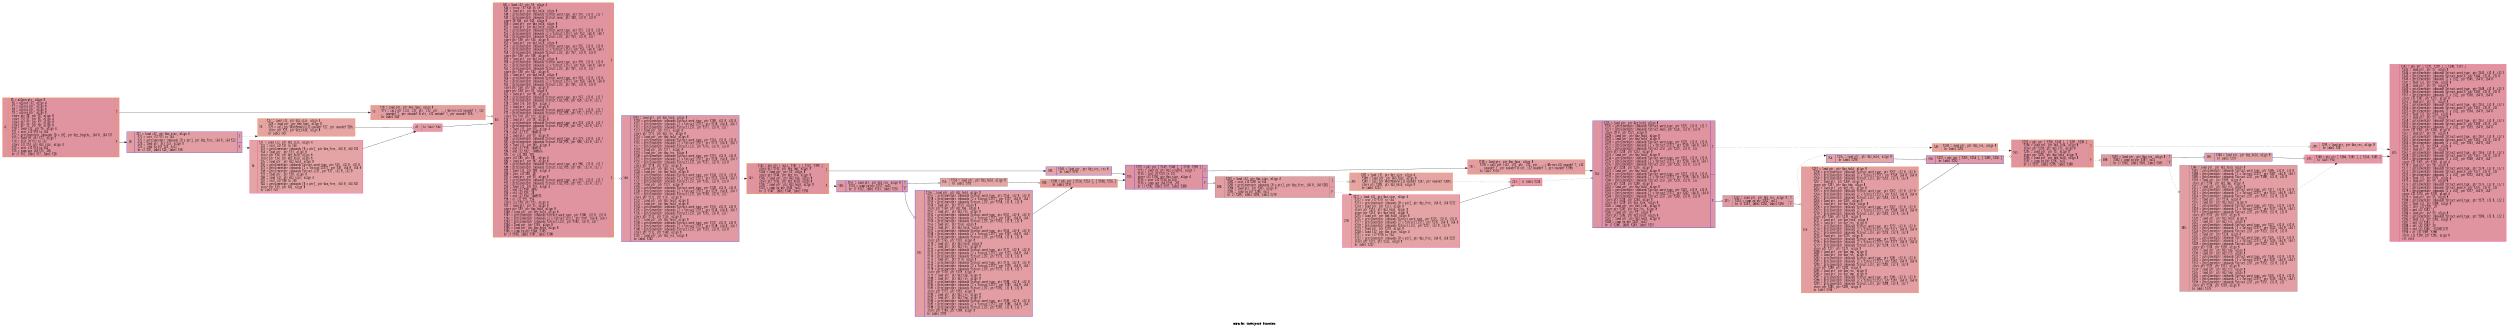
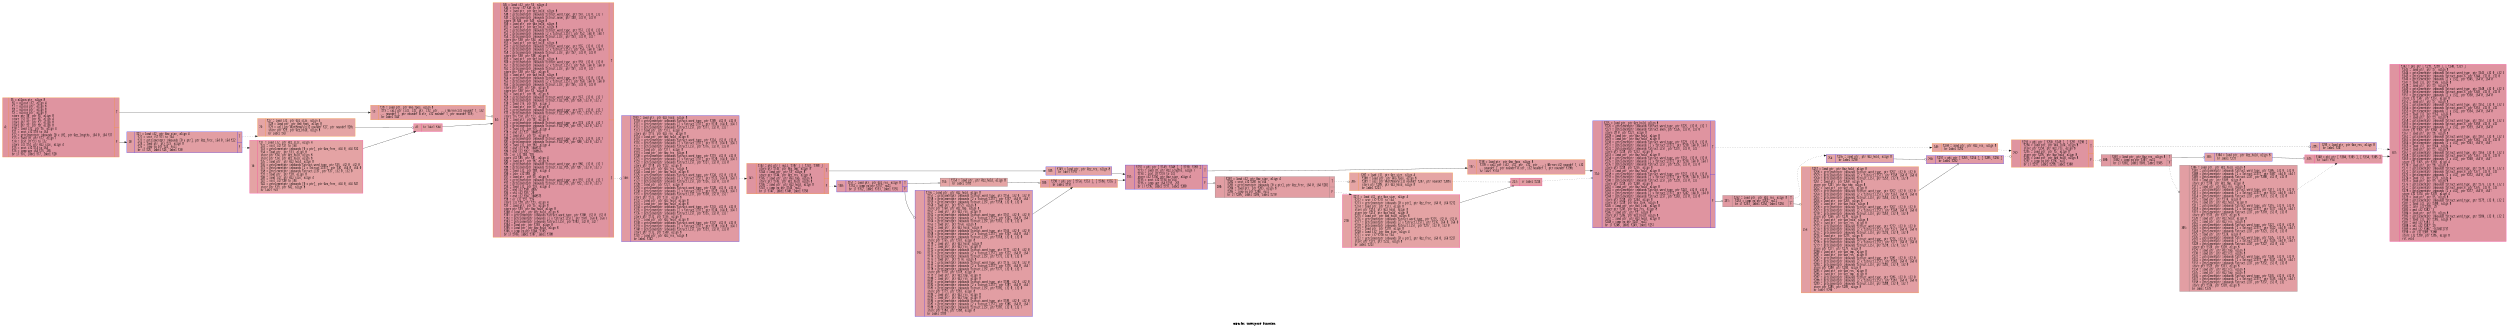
node "298:": color deeppink -> blue
node "148:": text "%149 = load ptr, ptr @zz_res, res 8" -> "%149 = load ptr, ptr @zz_res, align 8"
